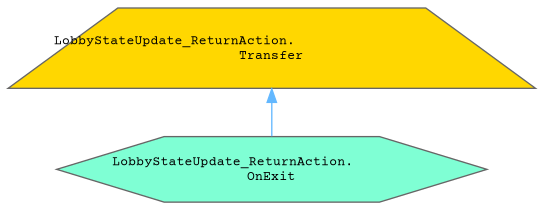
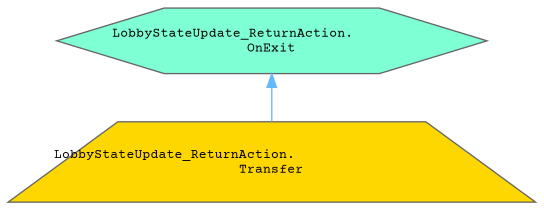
edge "LobbyStateUpdate_ReturnAction. OnExit" -> "LobbyStateUpdate_ReturnAction. Transfer": reversed
